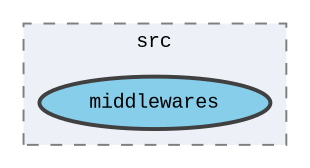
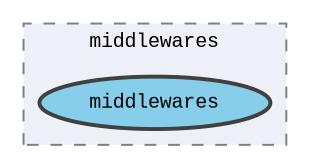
cluster "src": label "src" -> "middlewares"
